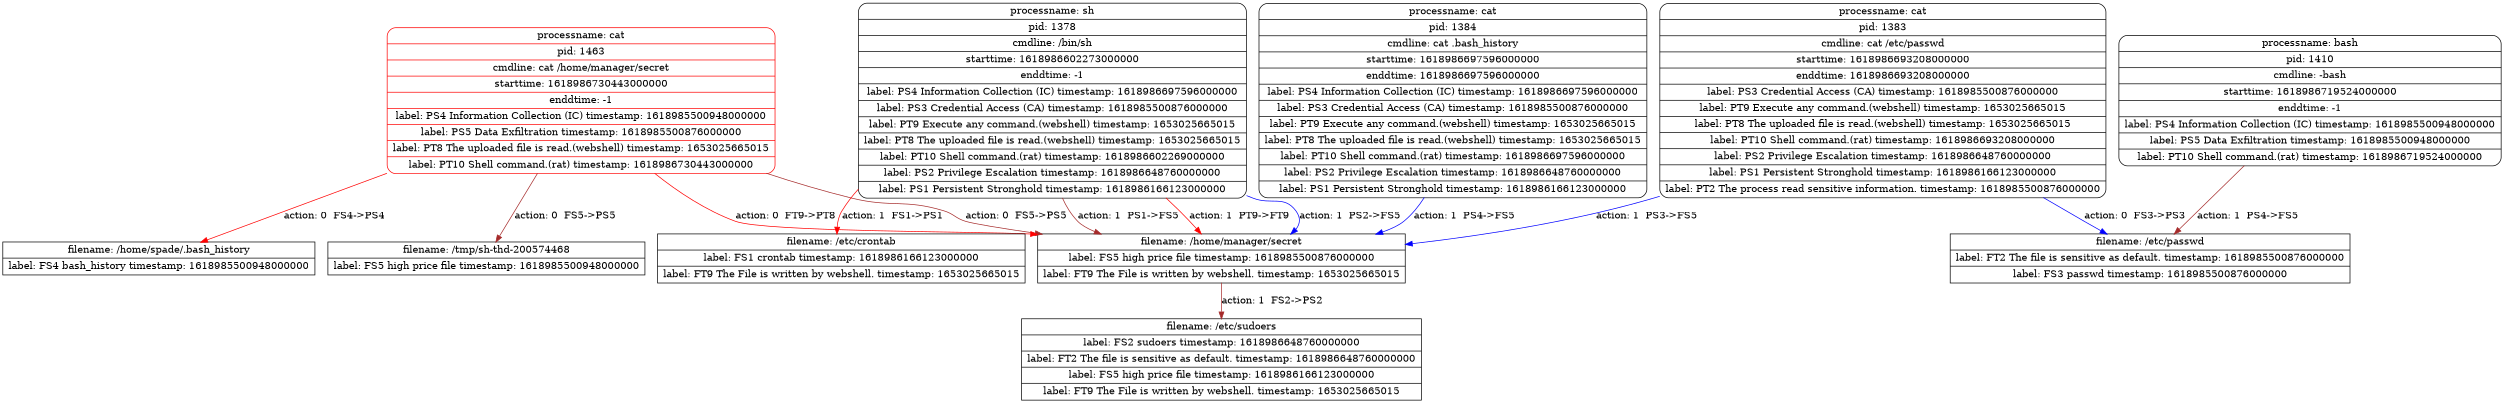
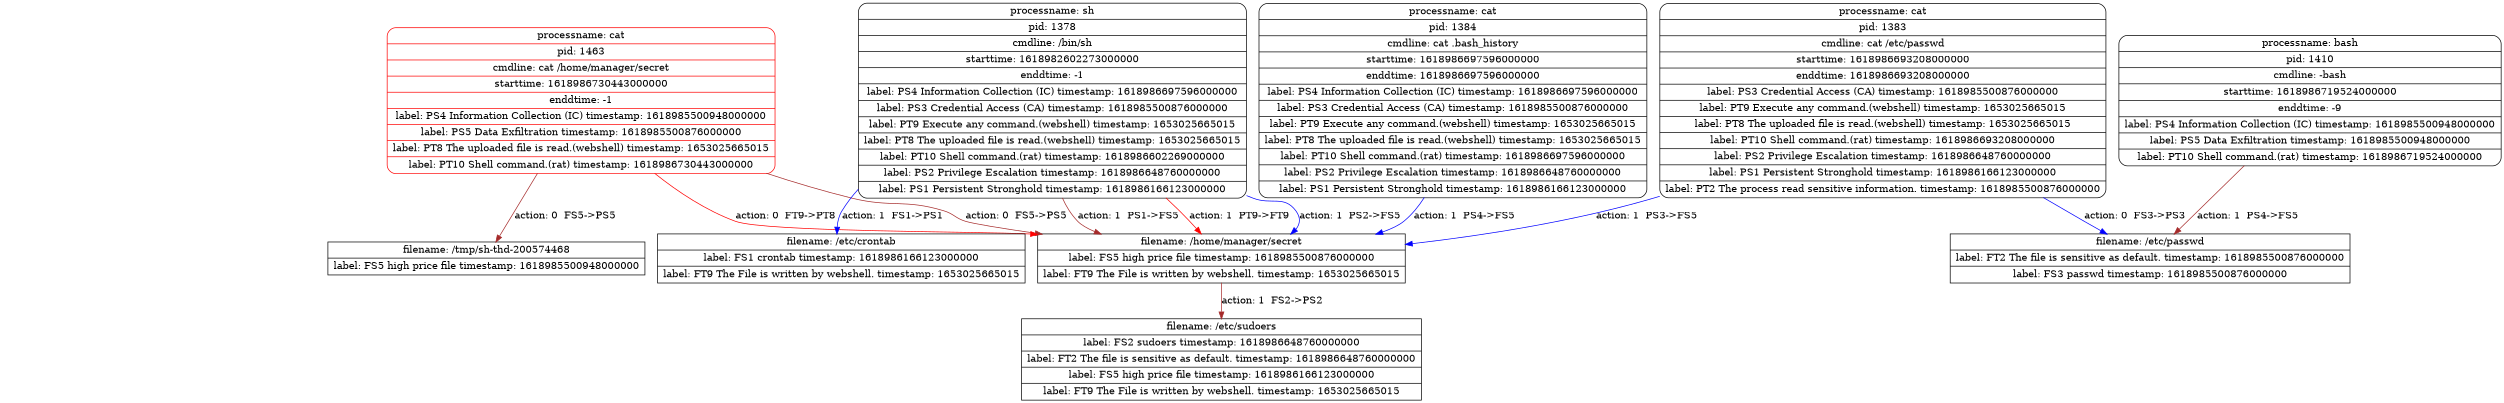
node "processname: sh": text "starttime: 1618986602273000000" -> "starttime: 1618982602273000000"
node "processname: bash": text "enddtime: -1" -> "enddtime: -9"
edge "processname: sh" -> "filename: /etc/crontab": color red -> blue
node "filename: /home/spade/.bash_history": removed
